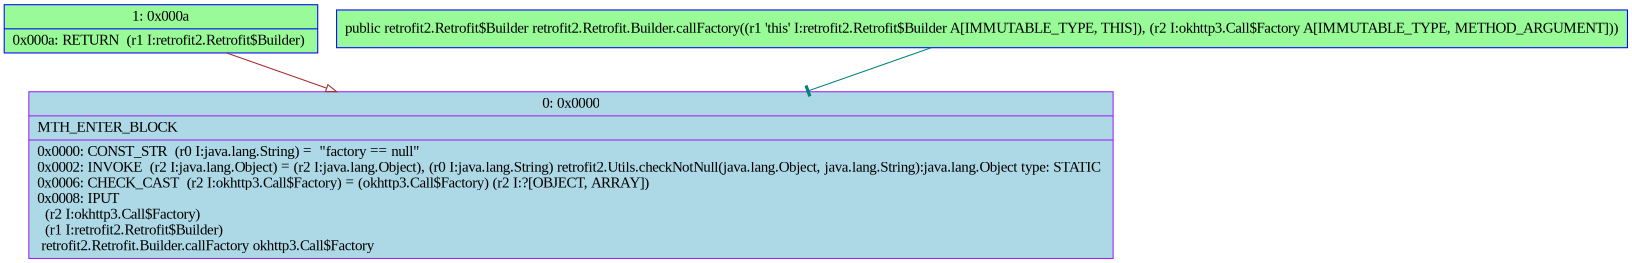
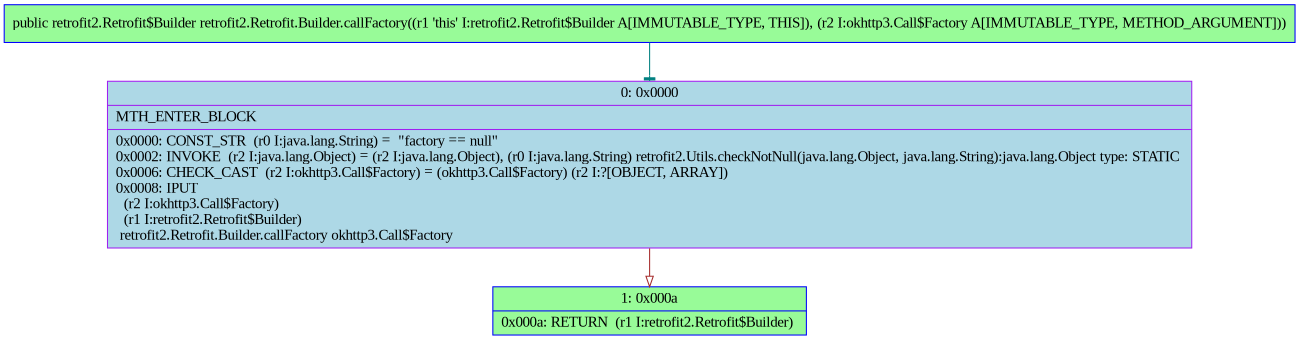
edge "1: 0x000a" -> "0: 0x0000": reversed
